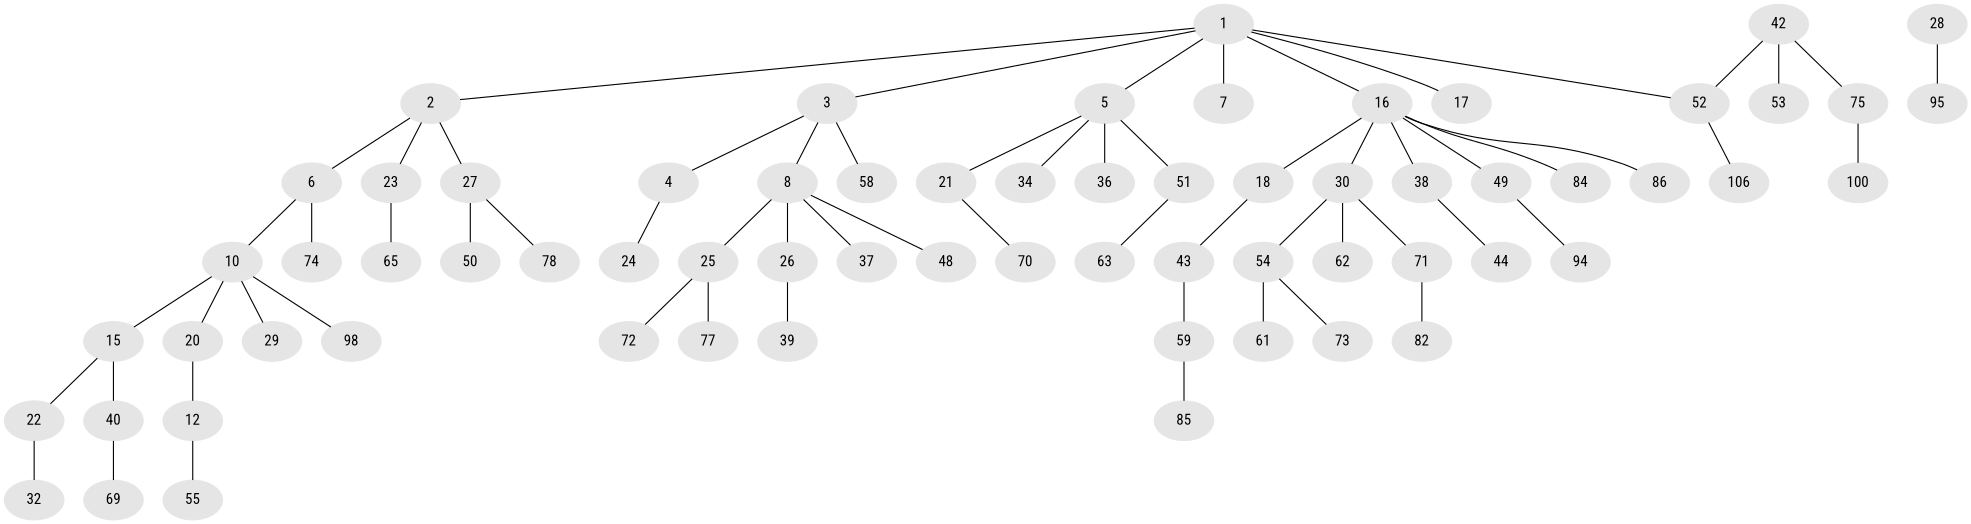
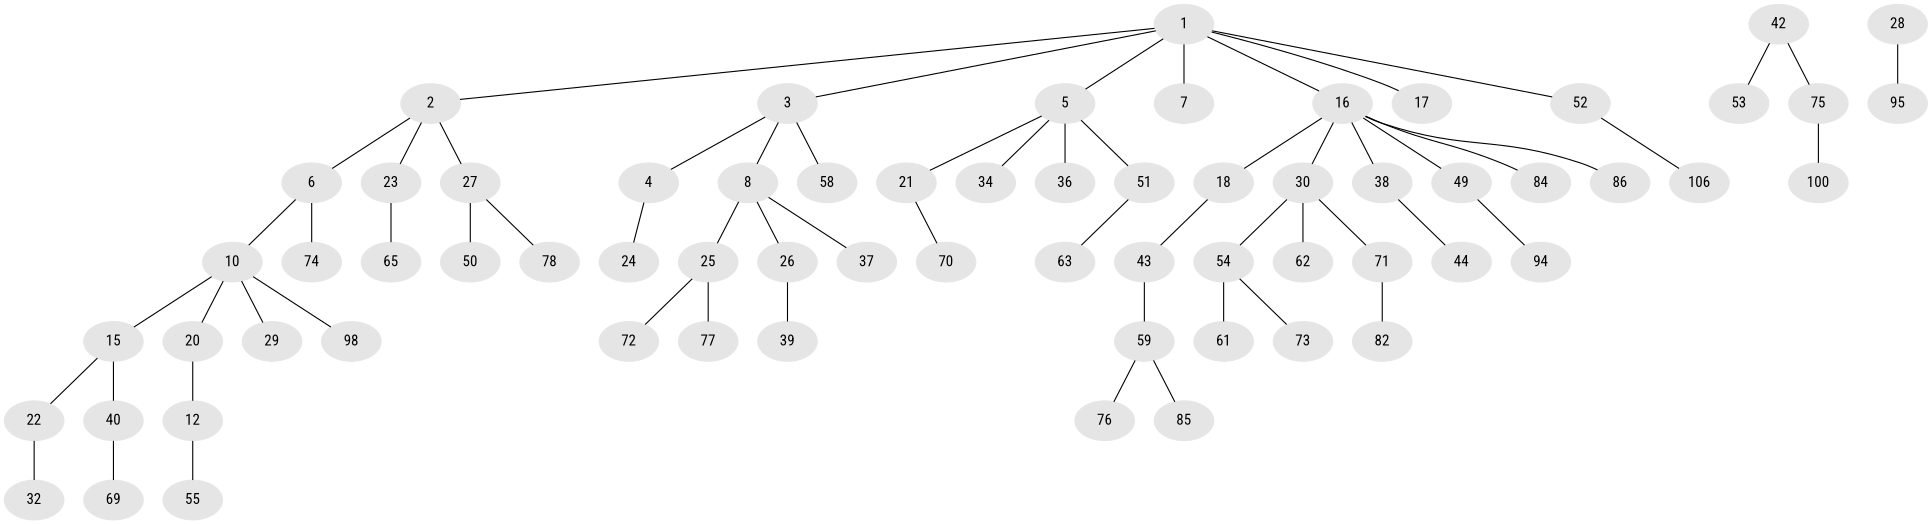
edge "42" -- "52": removed
node "48": removed
node "76": added
